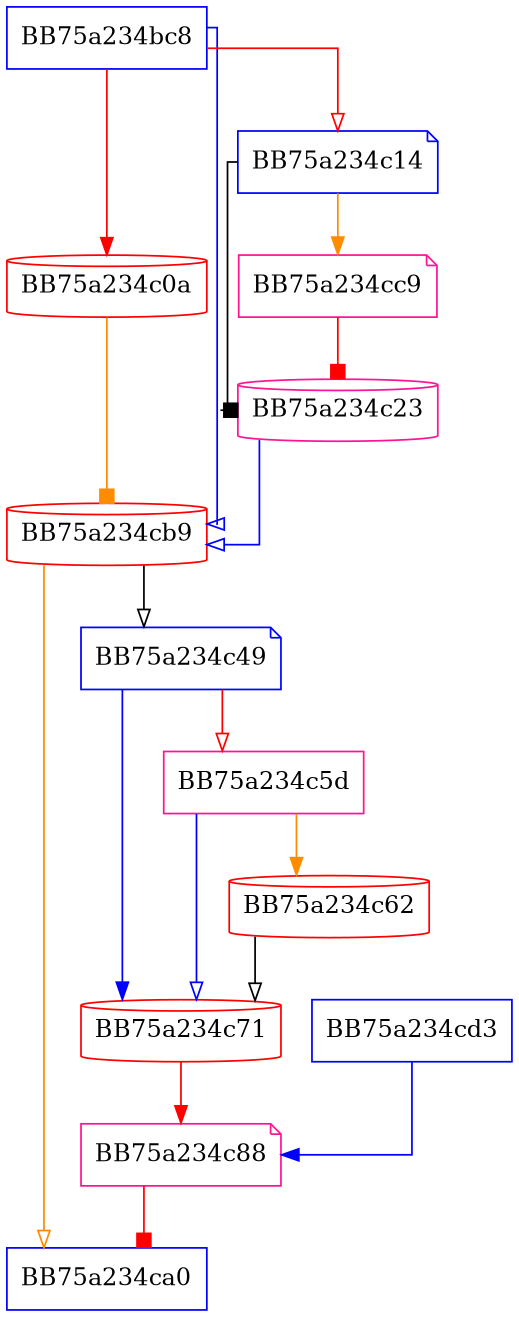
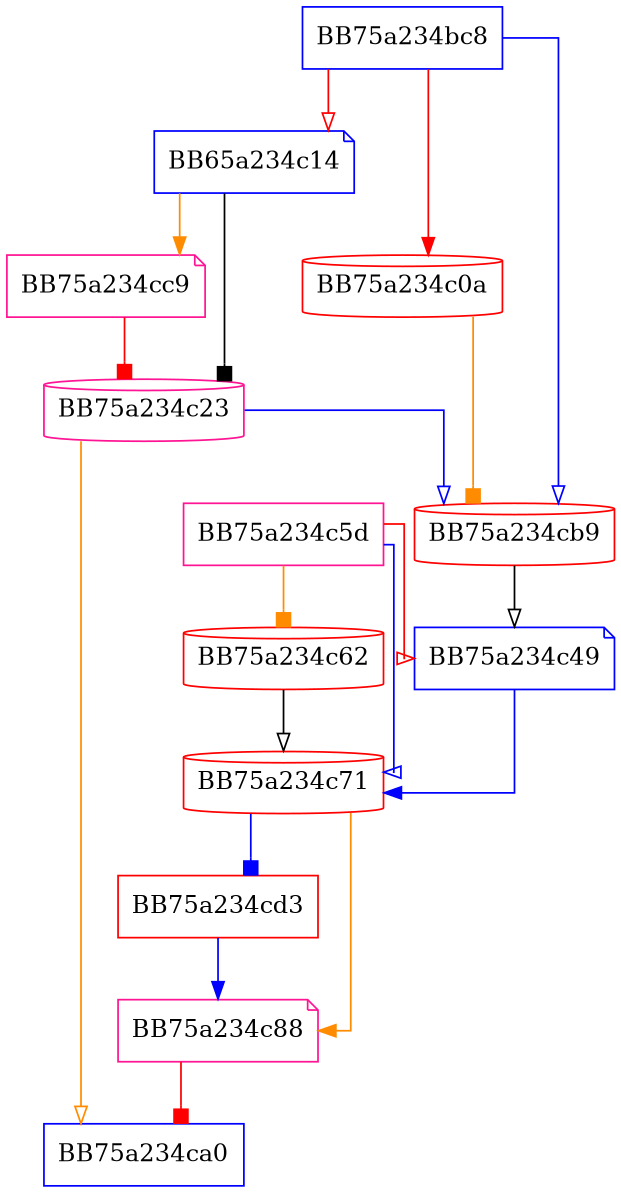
node "BB75a234c14": label "BB75a234c14" -> "BB65a234c14"
edge "BB75a234c49" -> "BB75a234c5d": reversed
edge "BB75a234c71" -> "BB75a234cd3": added
edge "BB75a234c5d" -> "BB75a234c62": arrowhead normal -> box
edge "BB75a234cb9" -> "BB75a234ca0": now "BB75a234c23" -> "BB75a234ca0"
node "BB75a234cd3": color blue -> red
edge "BB75a234c71" -> "BB75a234c88": color red -> darkorange
